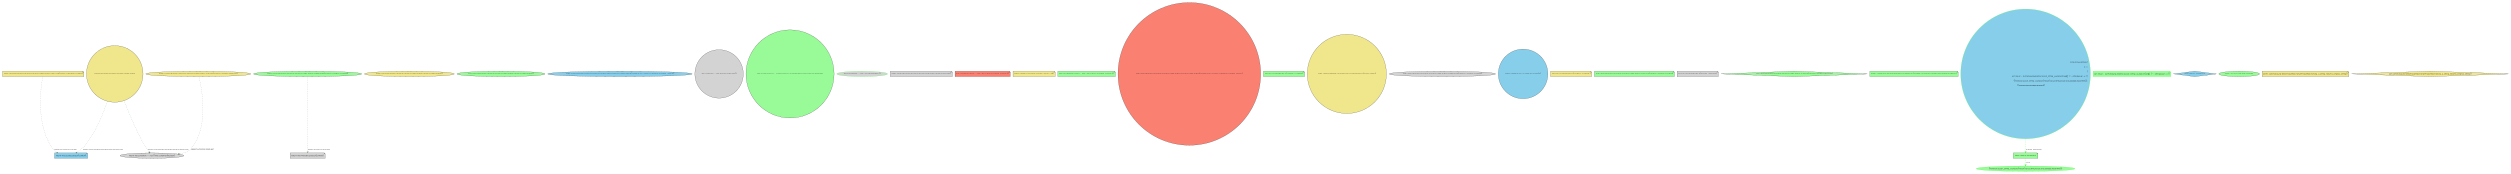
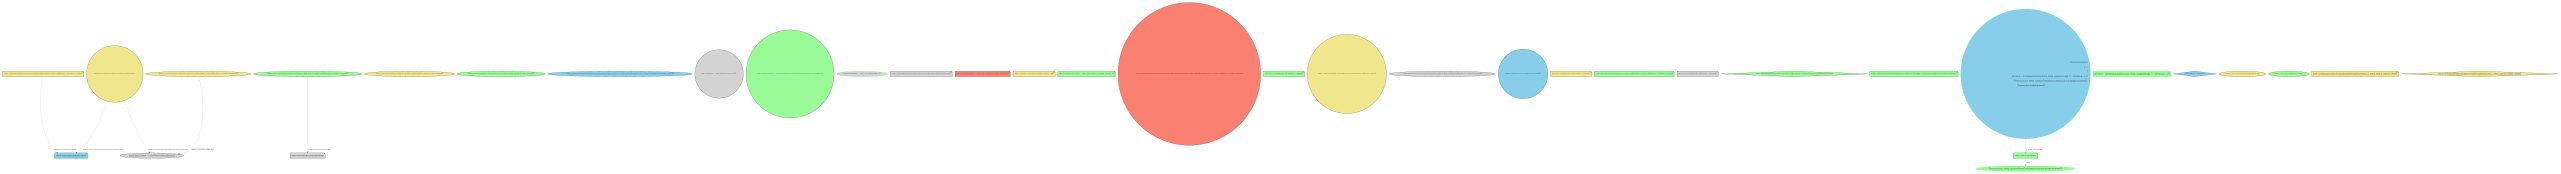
node "Entry Unk.QuickCheckThrowOnFailure": added
